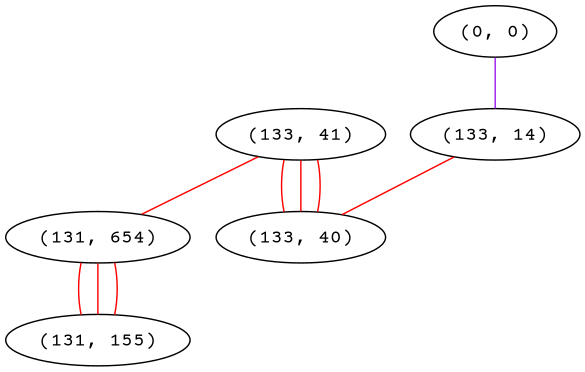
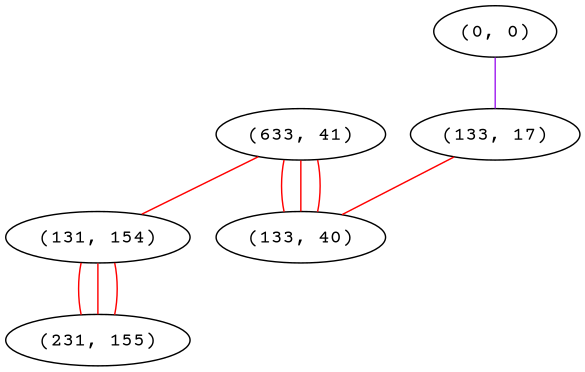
node "(133, 41)": label "(133, 41)" -> "(633, 41)"
node "(133, 14)": label "(133, 14)" -> "(133, 17)"
node "(131, 654)": label "(131, 654)" -> "(131, 154)"
node "(131, 155)": label "(131, 155)" -> "(231, 155)"
